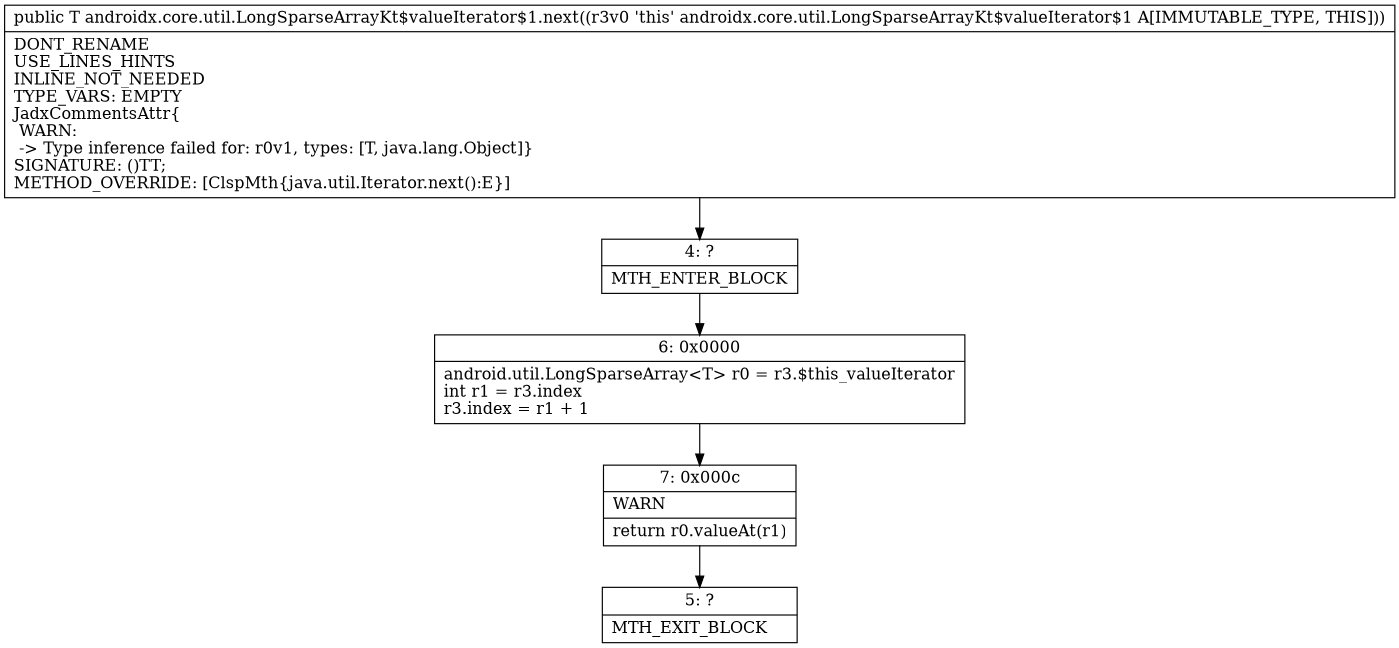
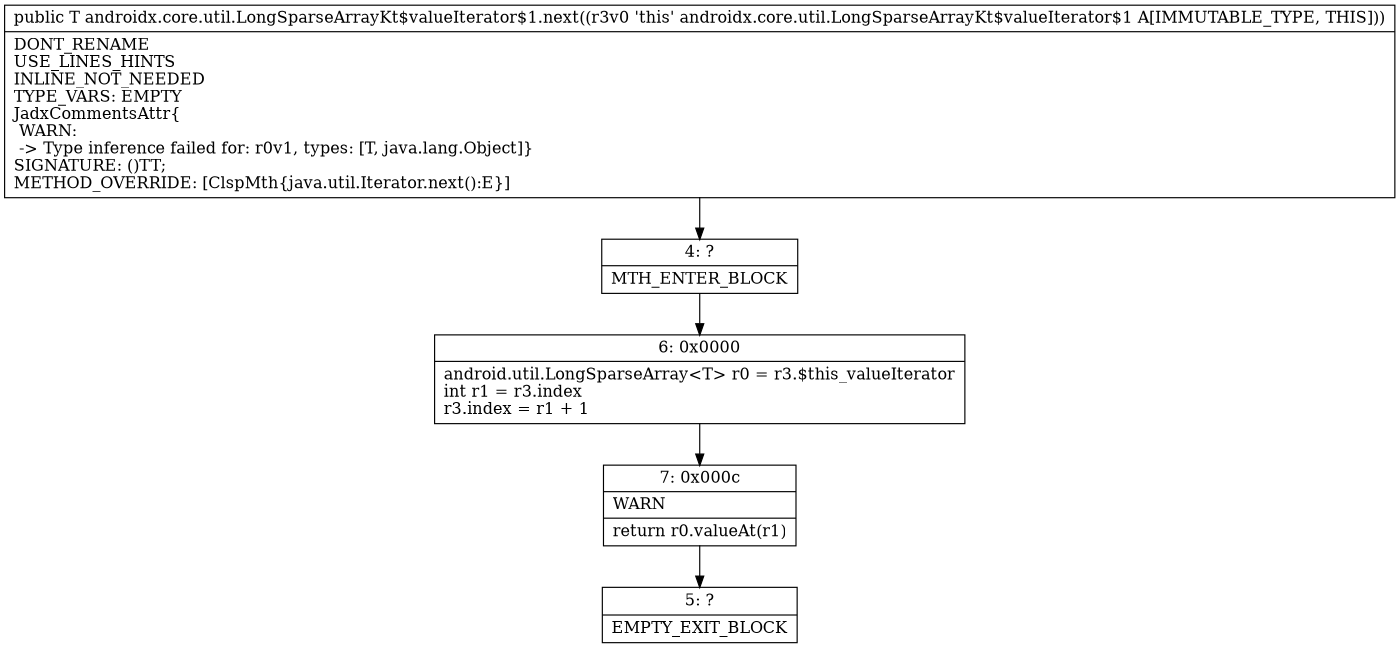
node "5: ?": text "MTH_EXIT_BLOCK" -> "EMPTY_EXIT_BLOCK"
